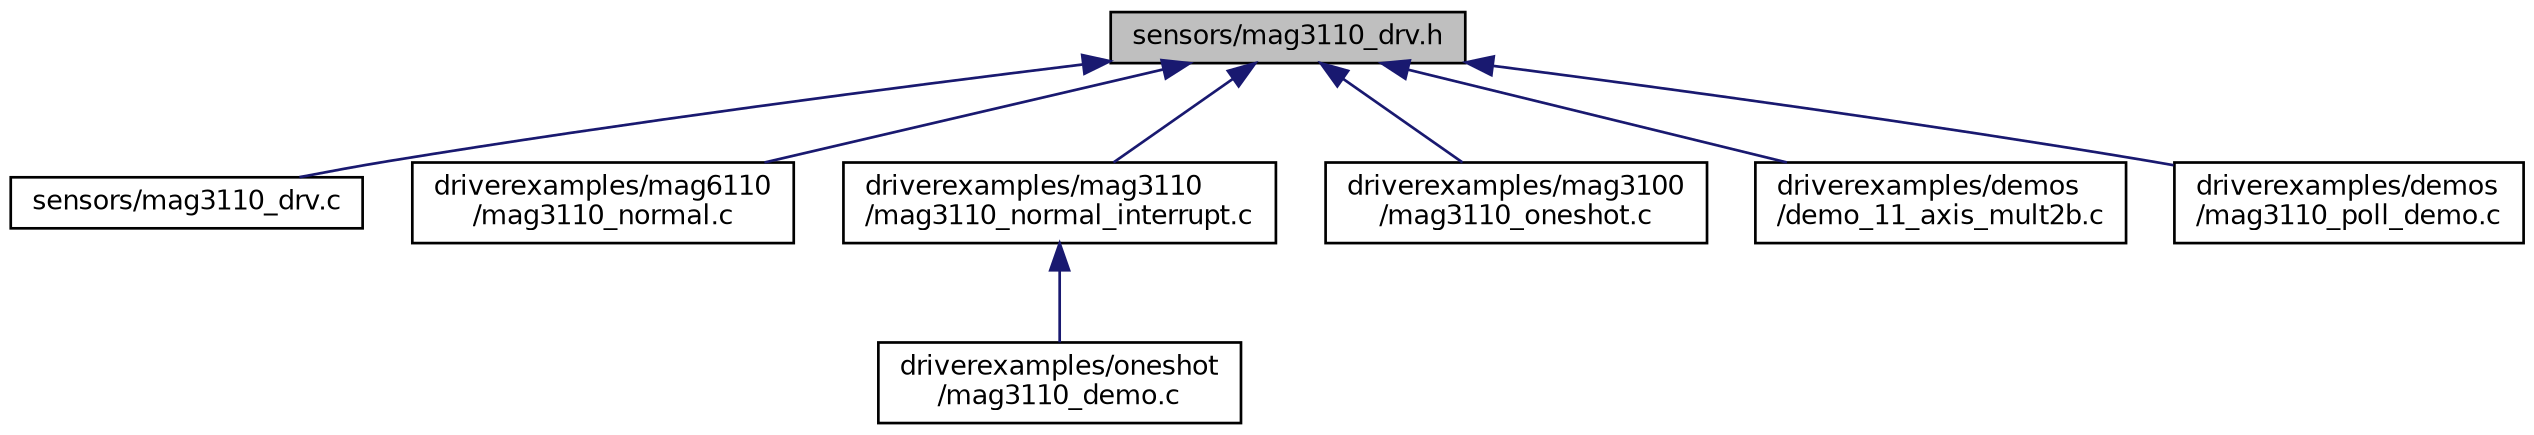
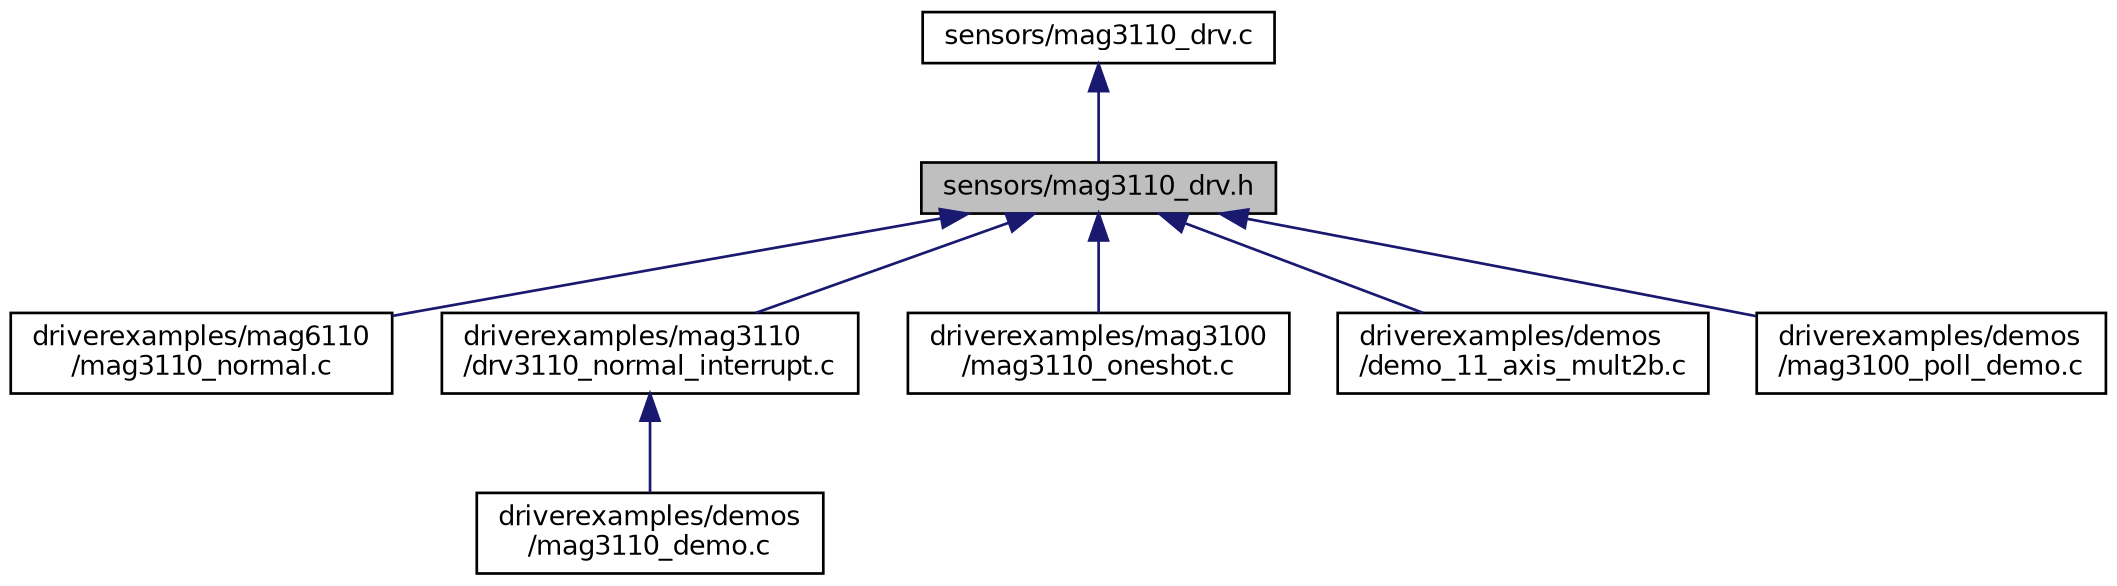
edge "sensors/mag3110_drv.c" -> "sensors/mag3110_drv.h": reversed
node "driverexamples/mag3110 /mag3110_normal_interrupt.c": label "driverexamples/mag3110 /mag3110_normal_interrupt.c" -> "driverexamples/mag3110 /drv3110_normal_interrupt.c"
node "driverexamples/demos /mag3110_poll_demo.c": label "driverexamples/demos /mag3110_poll_demo.c" -> "driverexamples/demos /mag3100_poll_demo.c"
node "driverexamples/oneshot /mag3110_demo.c": label "driverexamples/oneshot /mag3110_demo.c" -> "driverexamples/demos /mag3110_demo.c"
